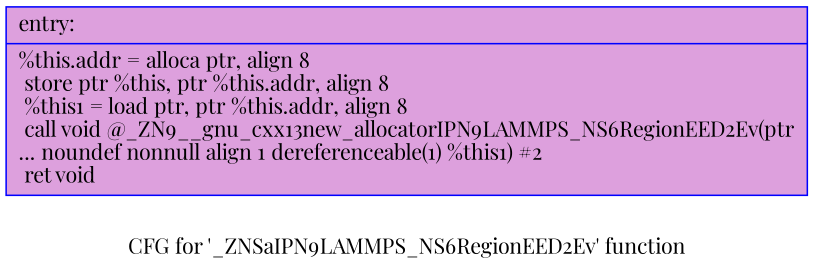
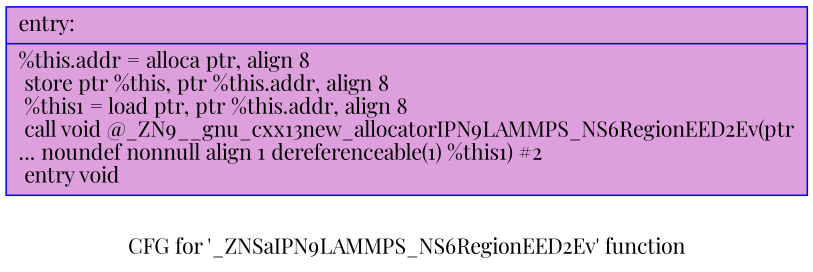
node "entry:": text "ret void" -> "entry void"
